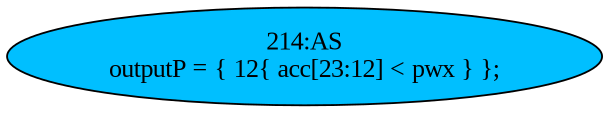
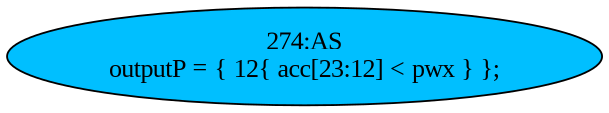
node "214:AS outputP = { 12{ acc[23:12] < pwx } };": label "214:AS outputP = { 12{ acc[23:12] < pwx } };" -> "274:AS outputP = { 12{ acc[23:12] < pwx } };"
